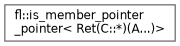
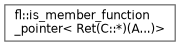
node "fl::is_member_pointer _pointer< Ret(C::*)(A...)>": label "fl::is_member_pointer _pointer< Ret(C::*)(A...)>" -> "fl::is_member_function _pointer< Ret(C::*)(A...)>"
